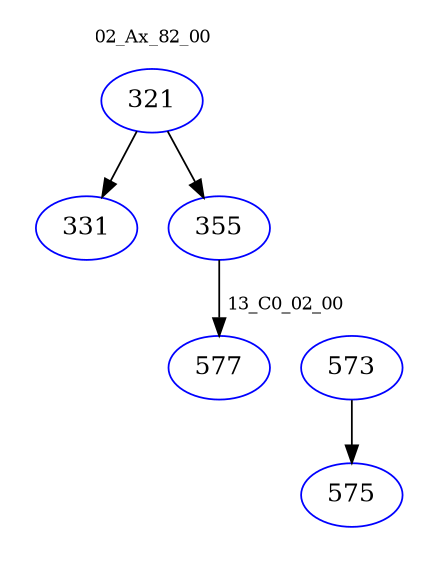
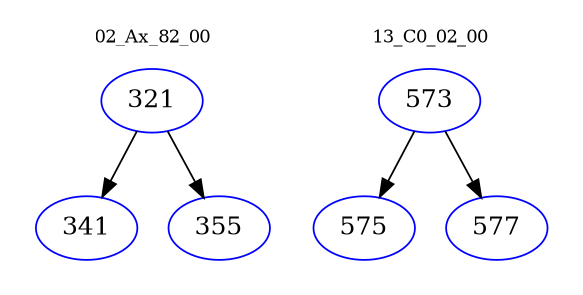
node "331": label "331" -> "341"
edge "355" -> "577": now "573" -> "577"
